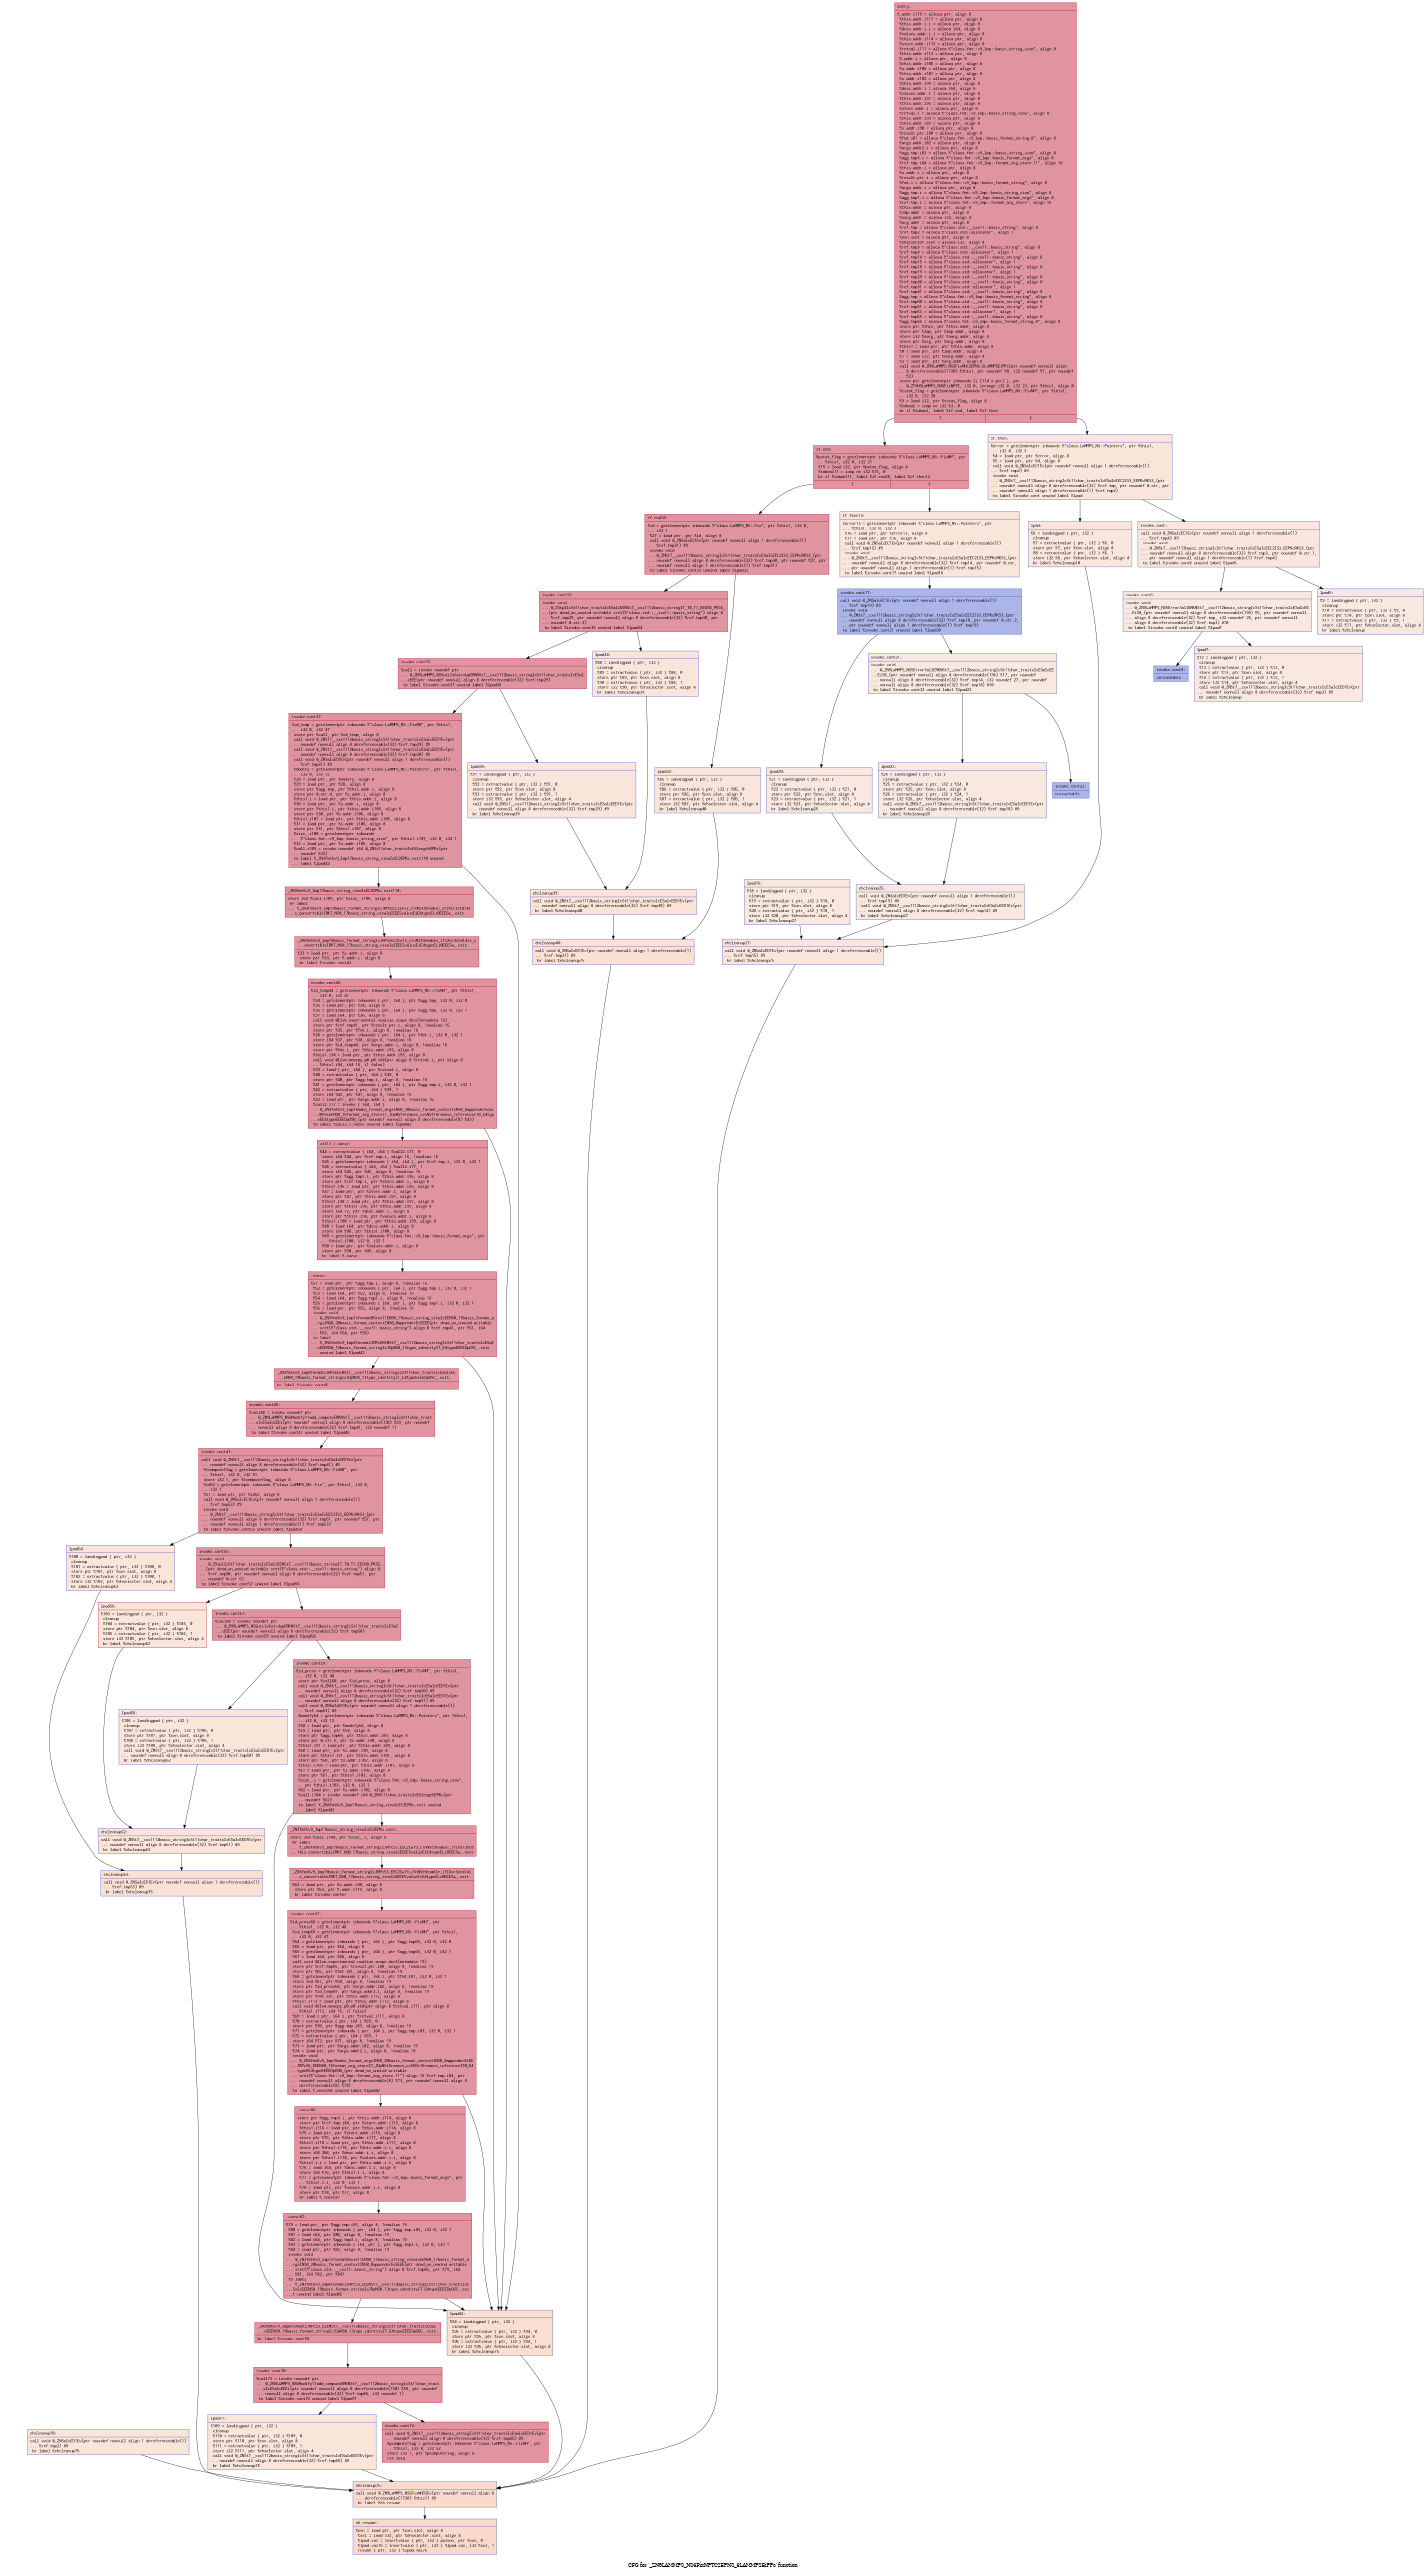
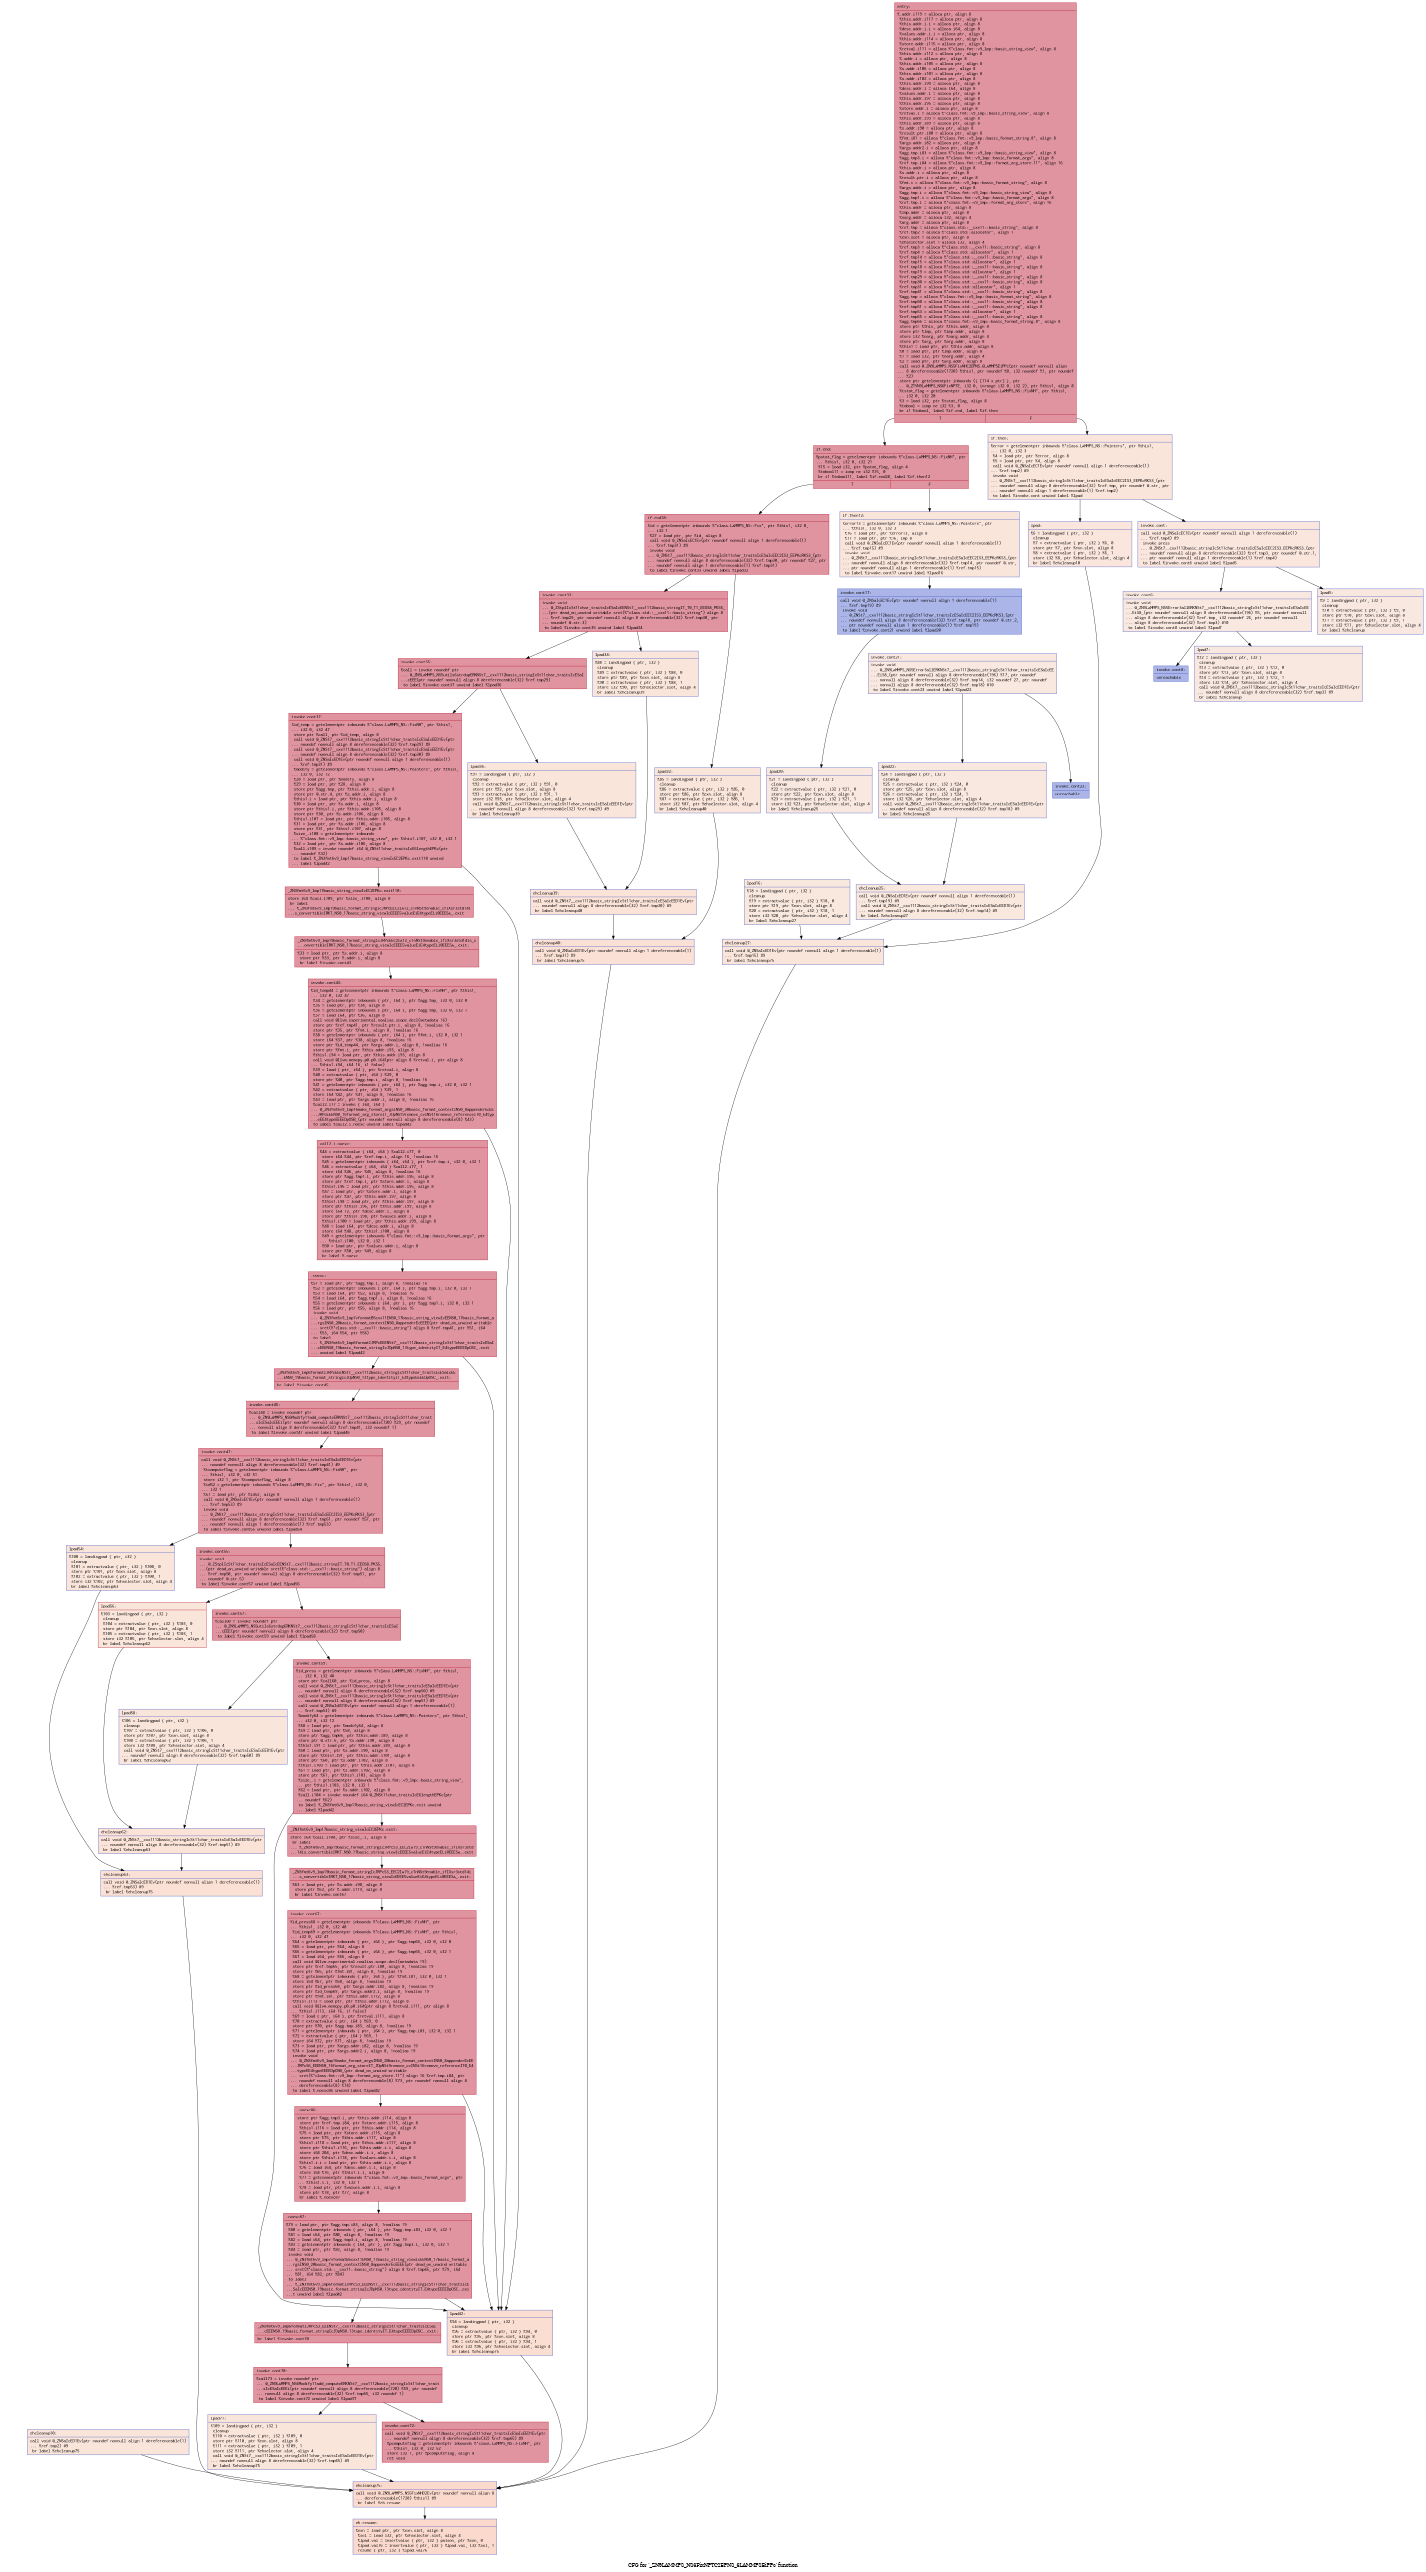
node "if.then12:": text "%17 = load ptr, ptr %16, align 8" -> "%17 = load ptr, ptr %16, lmp 8"
node "invoke.cont:": text "invoke void" -> "invoke press"
edge "invoke.cont17:" -> "invoke.cont21:": removed
